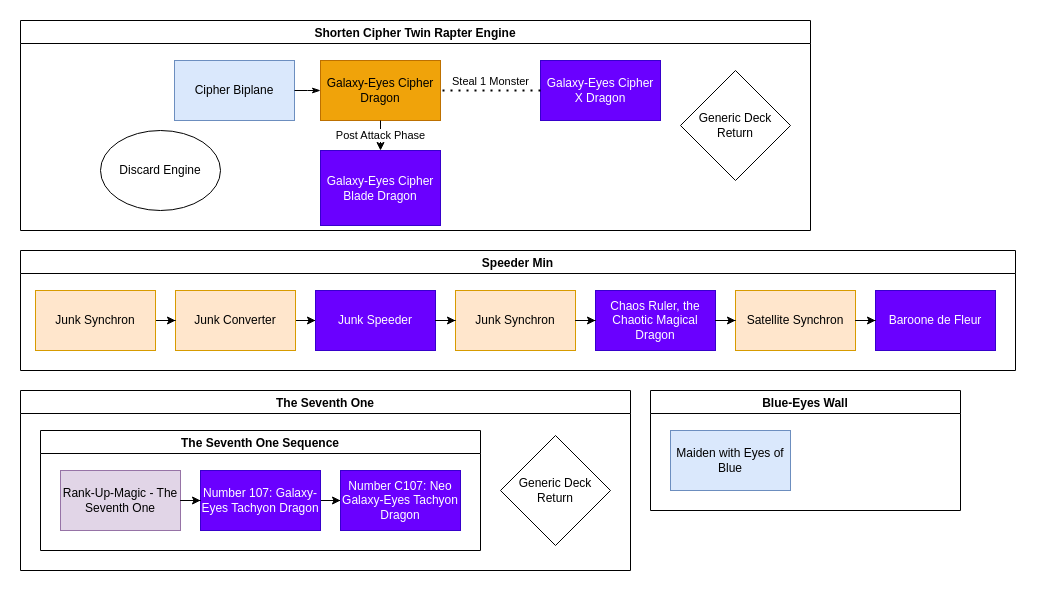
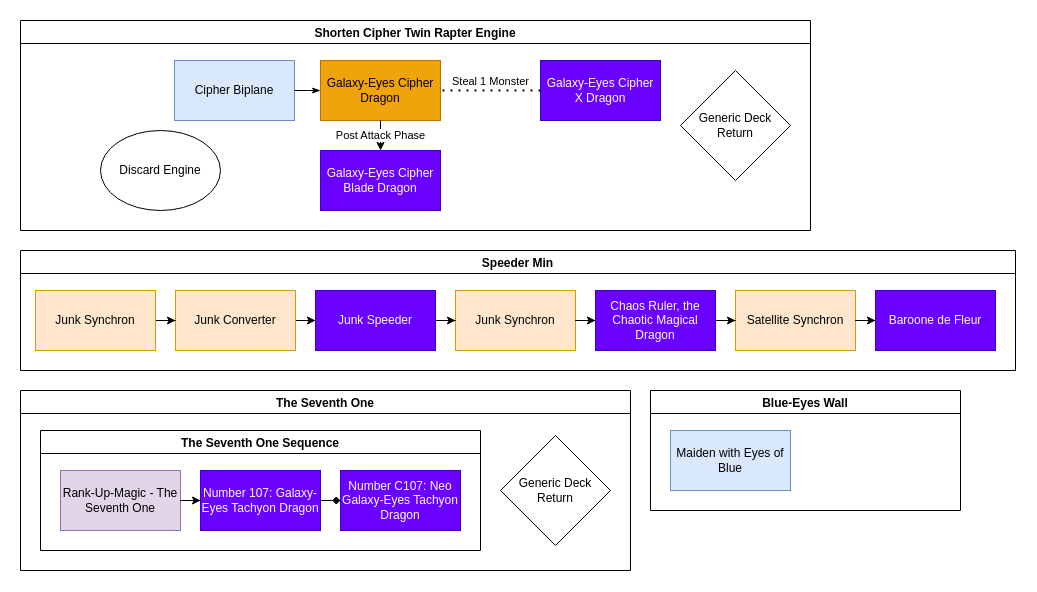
node "Galaxy-Eyes Cipher Blade Dragon": size 120x75 -> 120x60
edge "Number 107: Galaxy-Eyes Tachyon Dragon" -> "Number C107: Neo Galaxy-Eyes Tachyon Dragon": arrowhead classic -> diamond
